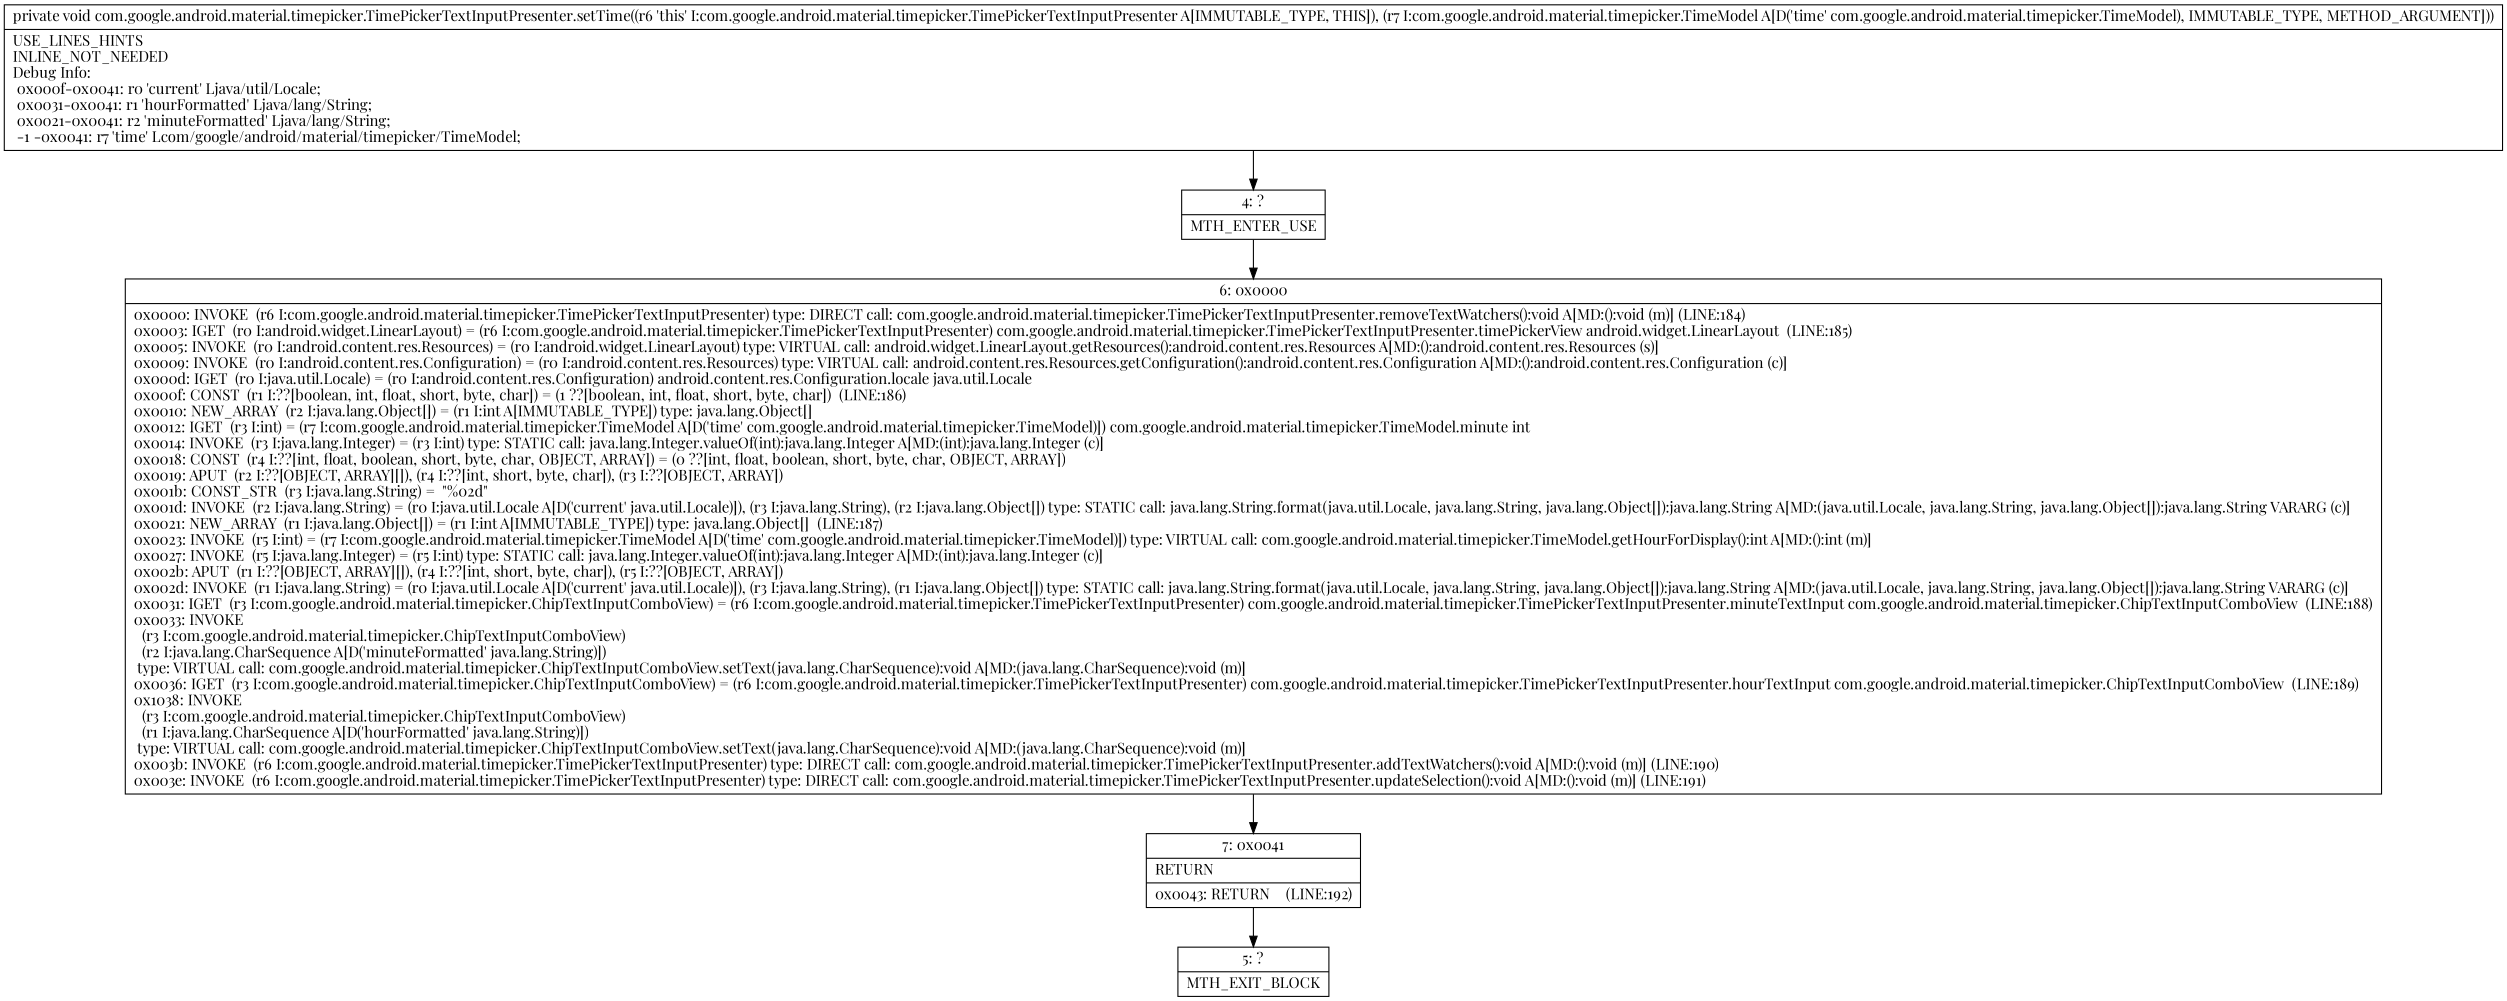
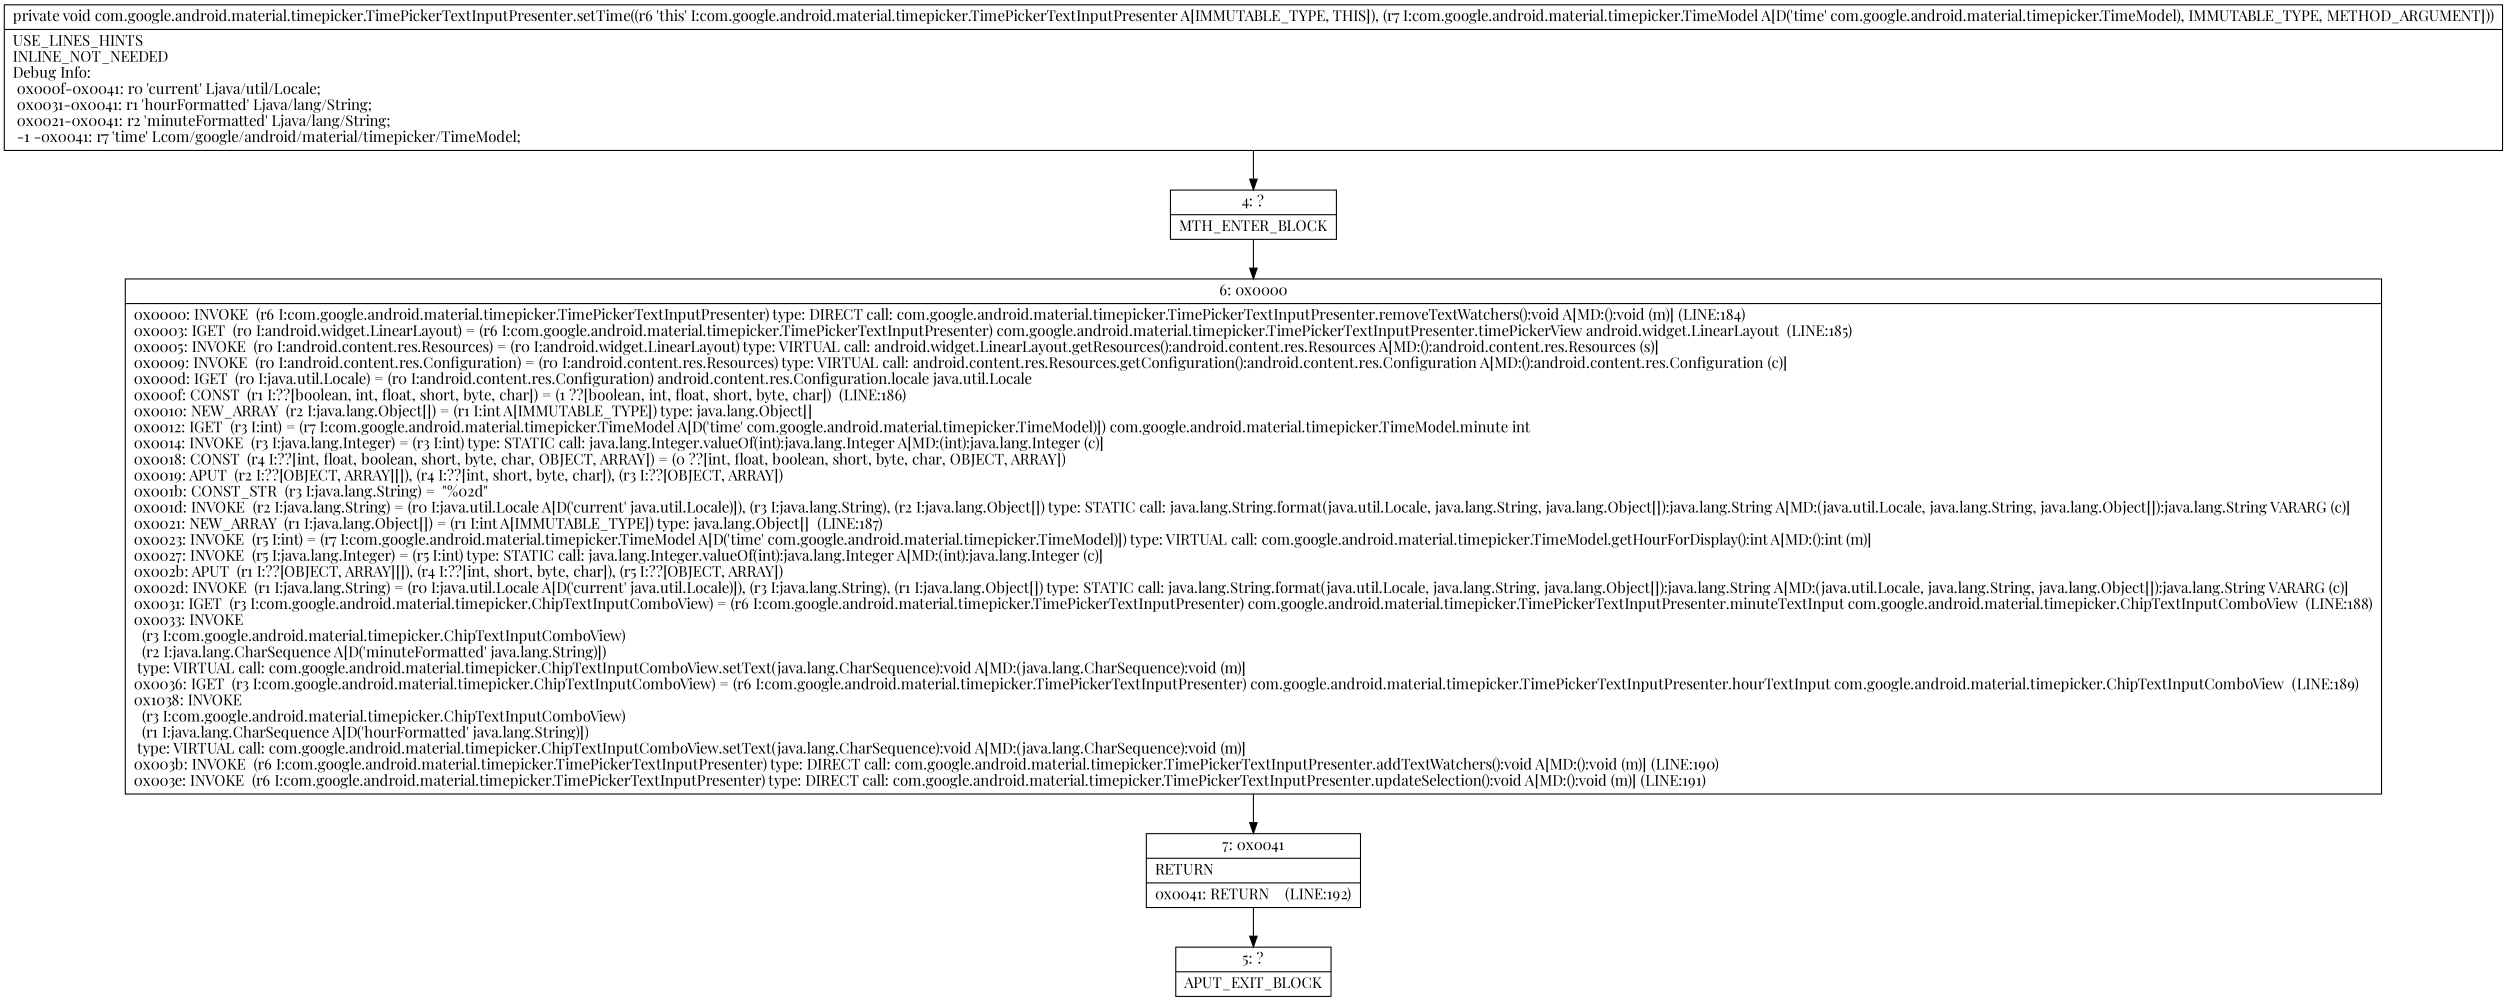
node "4: ?": text "MTH_ENTER_USE" -> "MTH_ENTER_BLOCK"
node "7: 0x0041": text "0x0043: RETURN    (LINE:192)" -> "0x0041: RETURN    (LINE:192)"
node "5: ?": text "MTH_EXIT_BLOCK" -> "APUT_EXIT_BLOCK"
